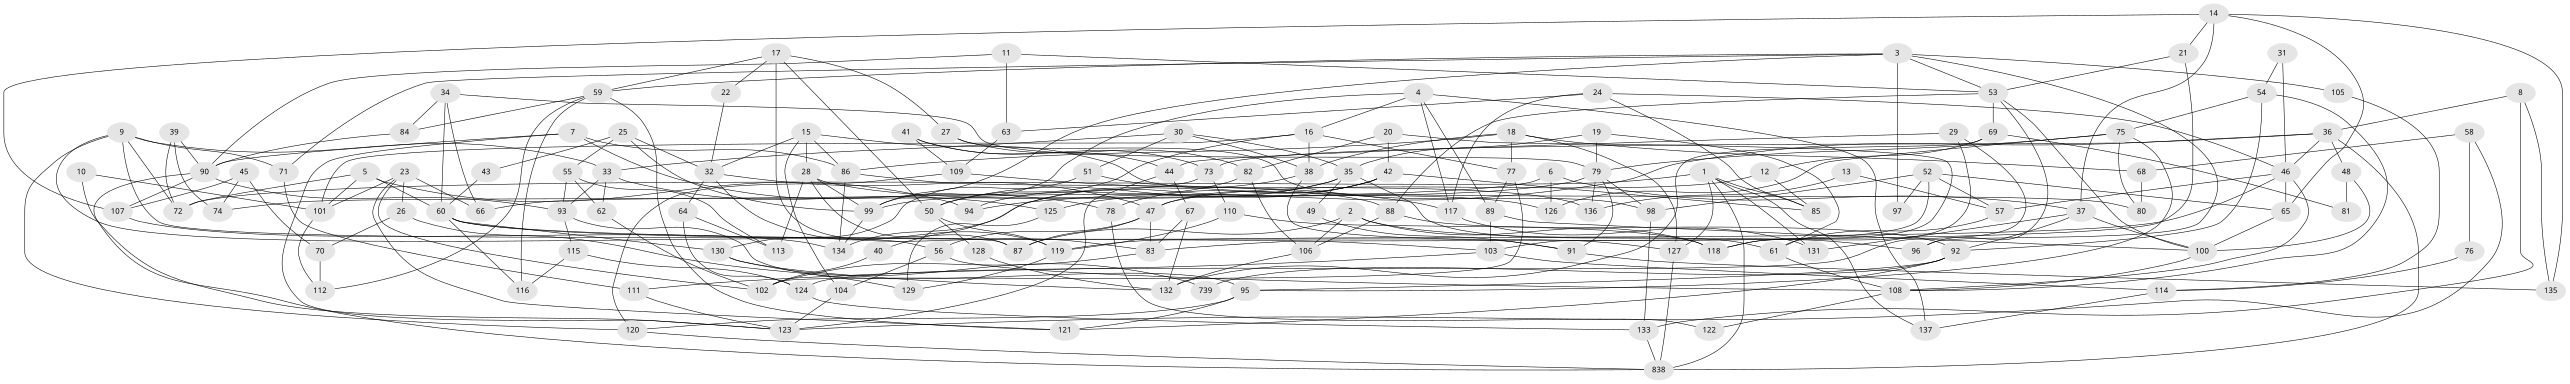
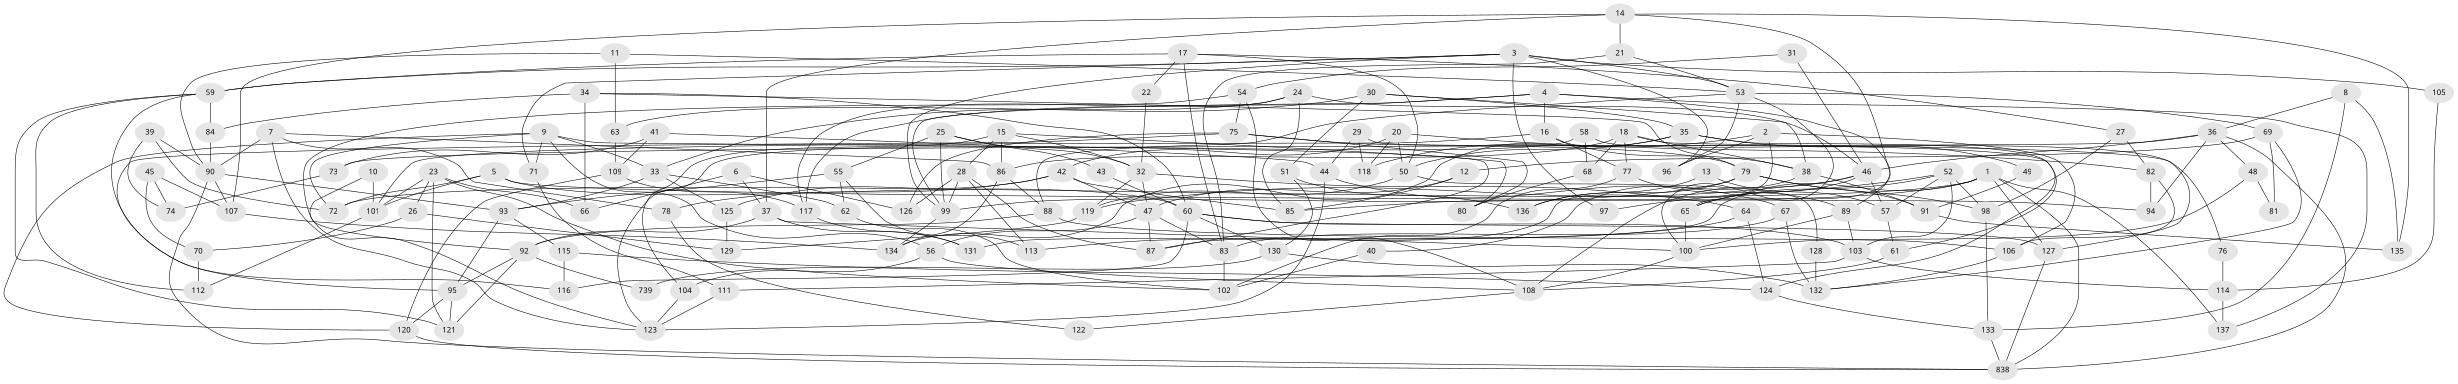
node "19": removed
edge "16" -- "50": now "20" -- "50"
node "110": removed
